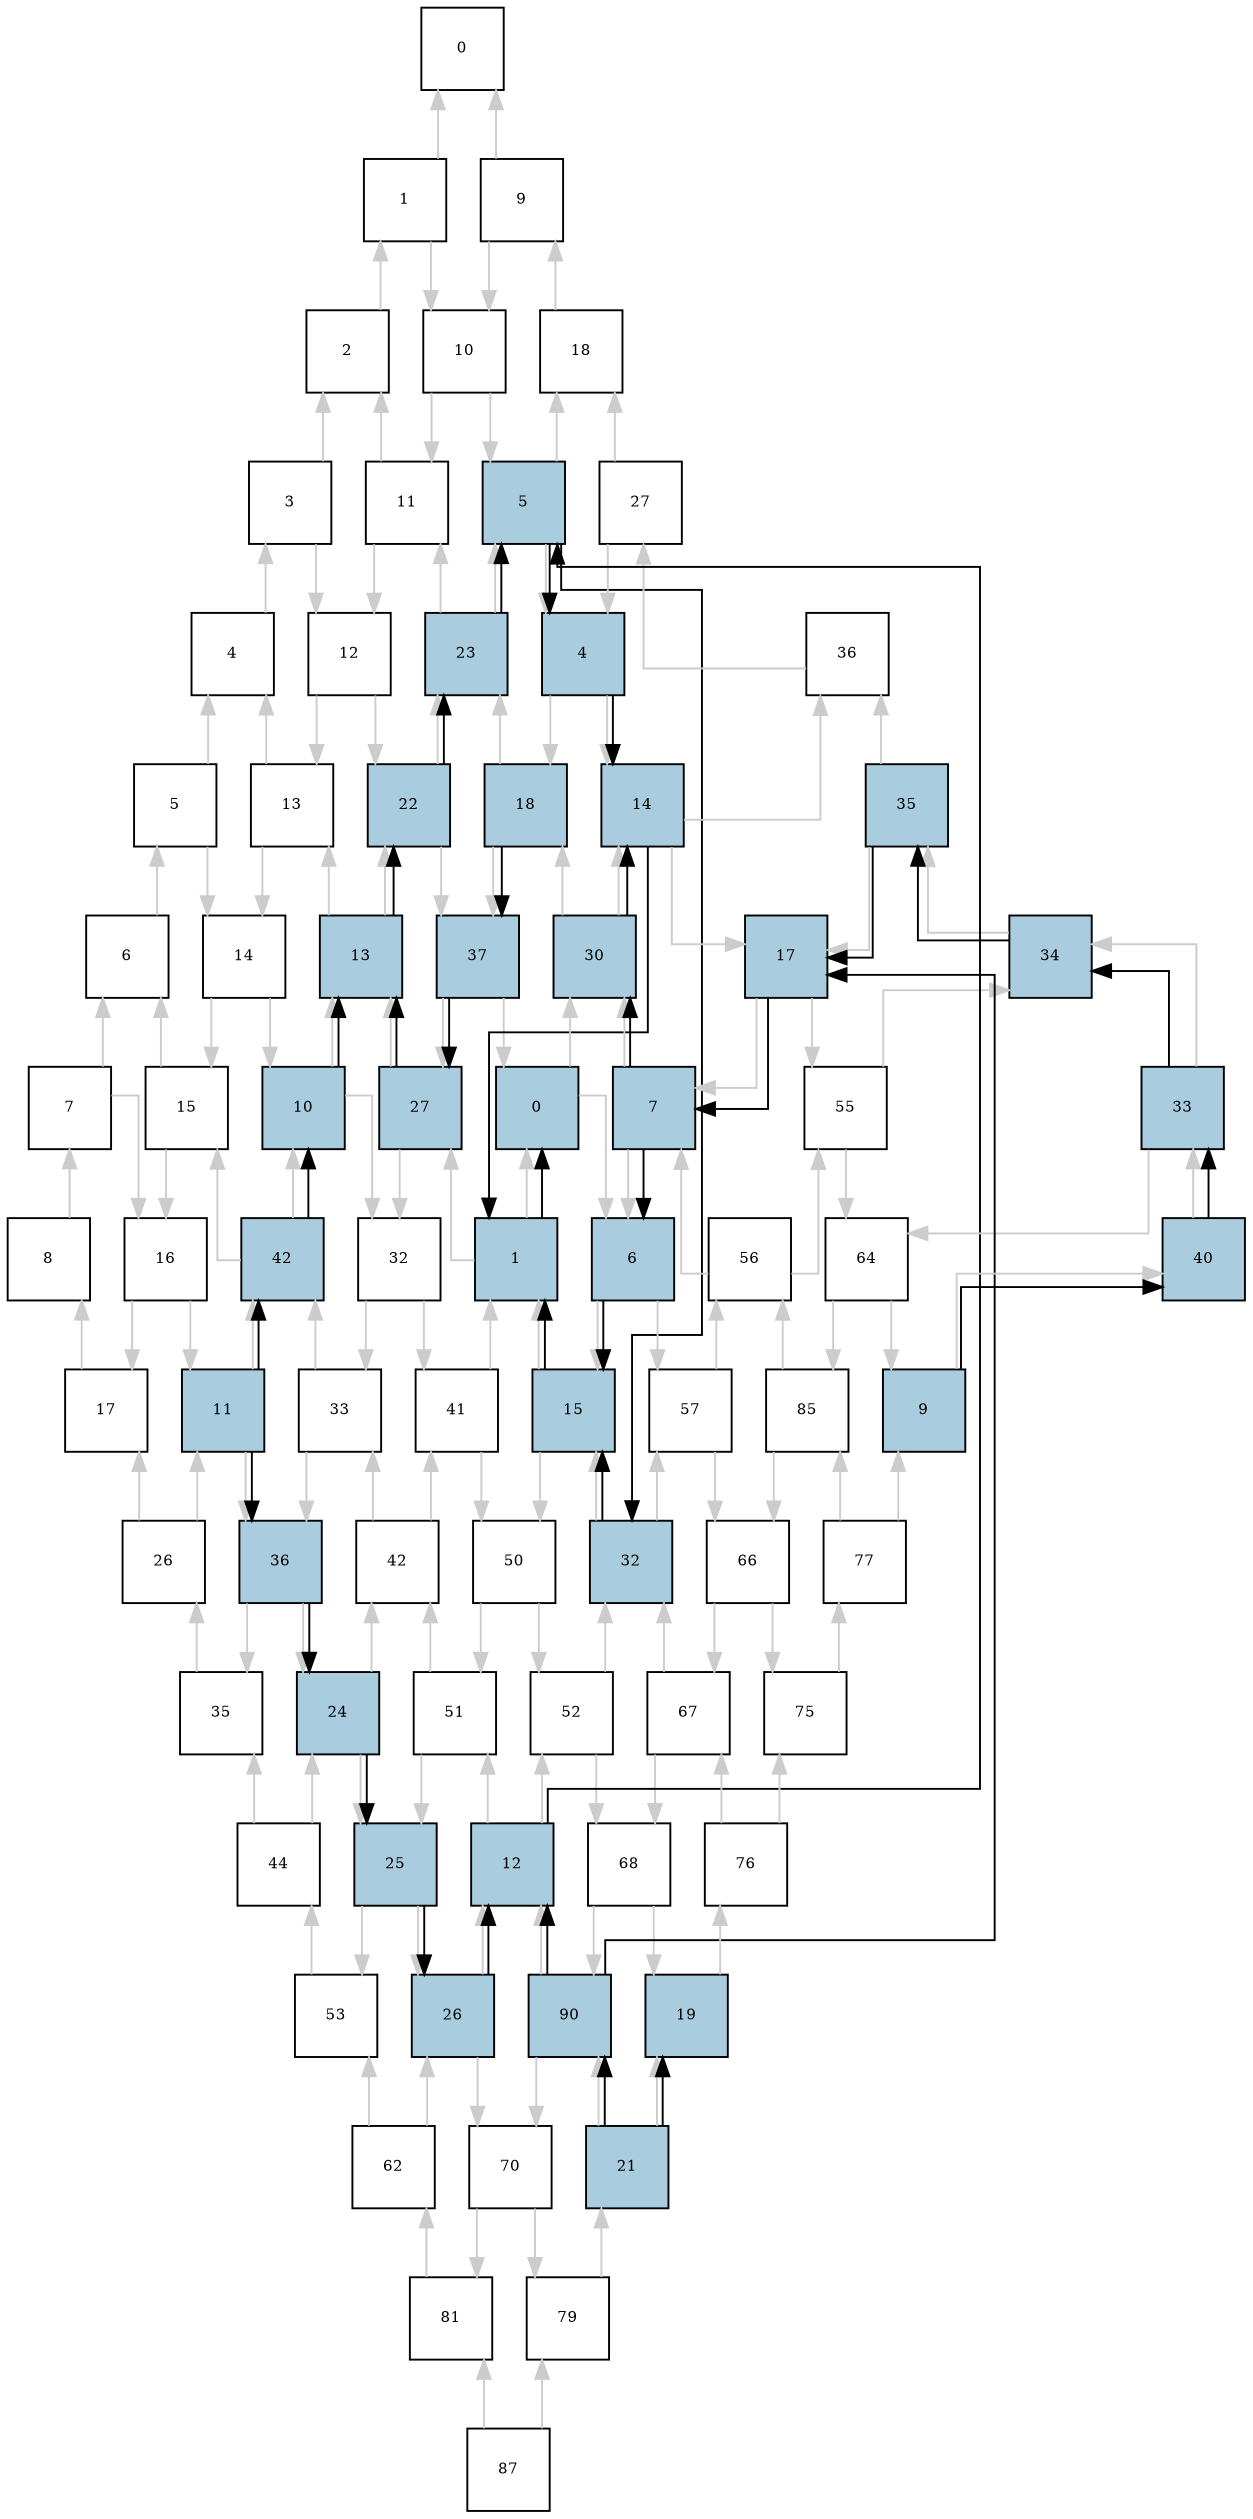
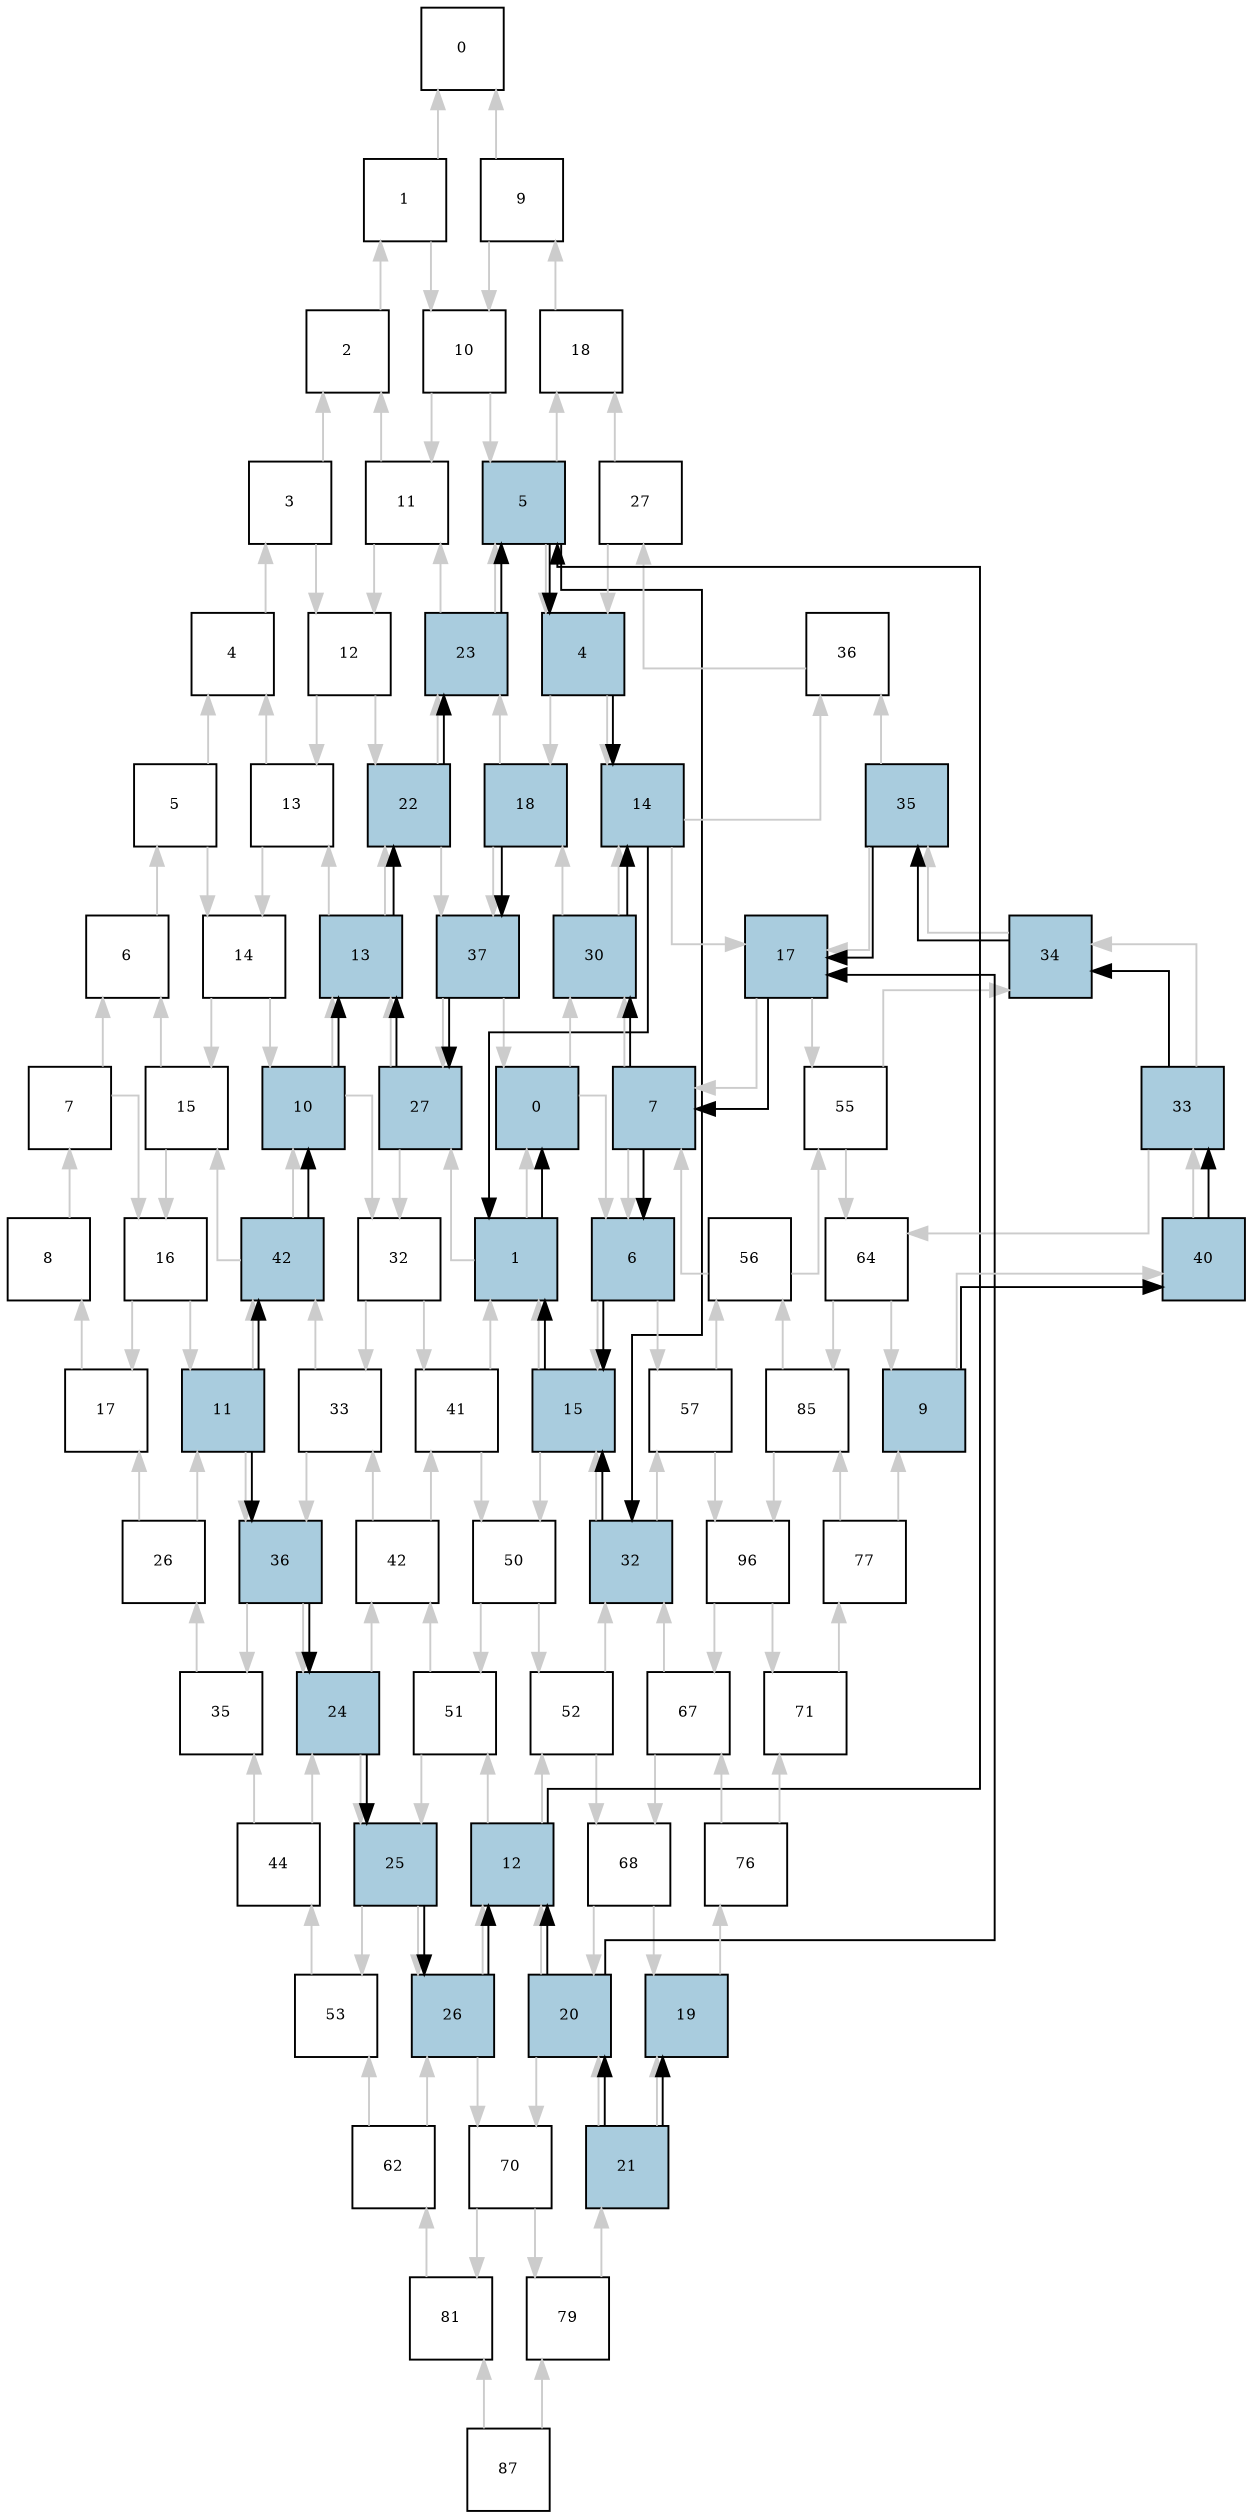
node "66": label "66" -> "96"
node "75": label "75" -> "71"
node "90": label "90" -> "20"
